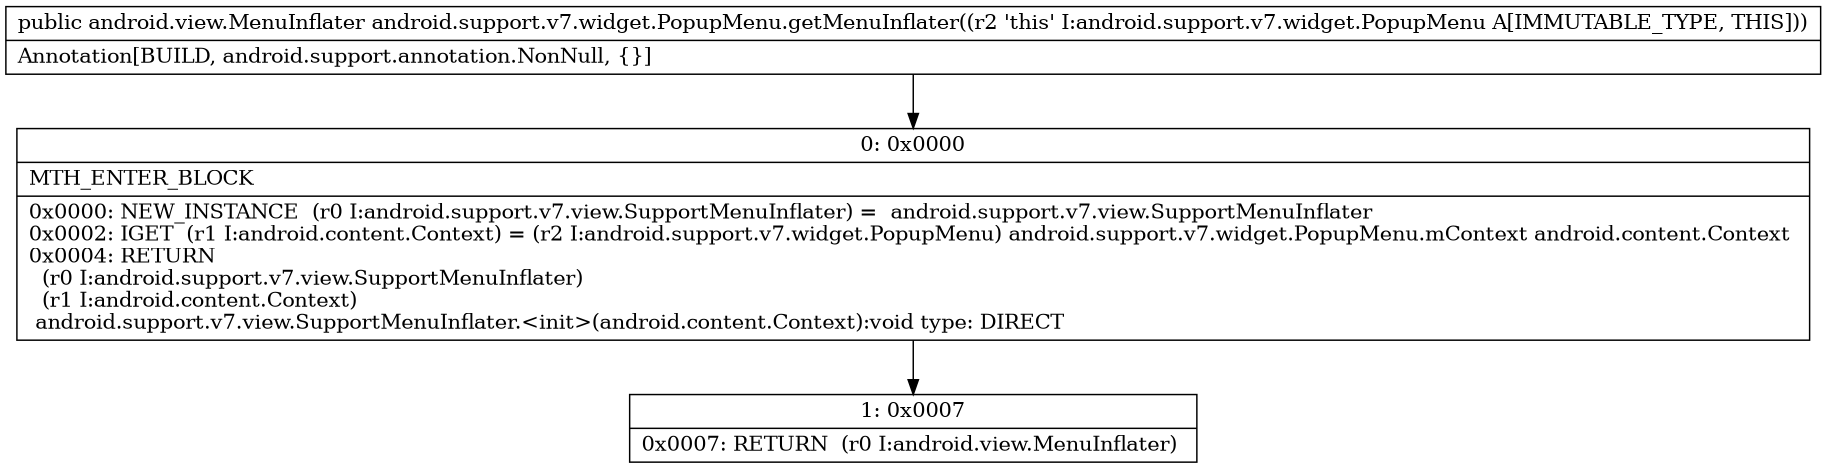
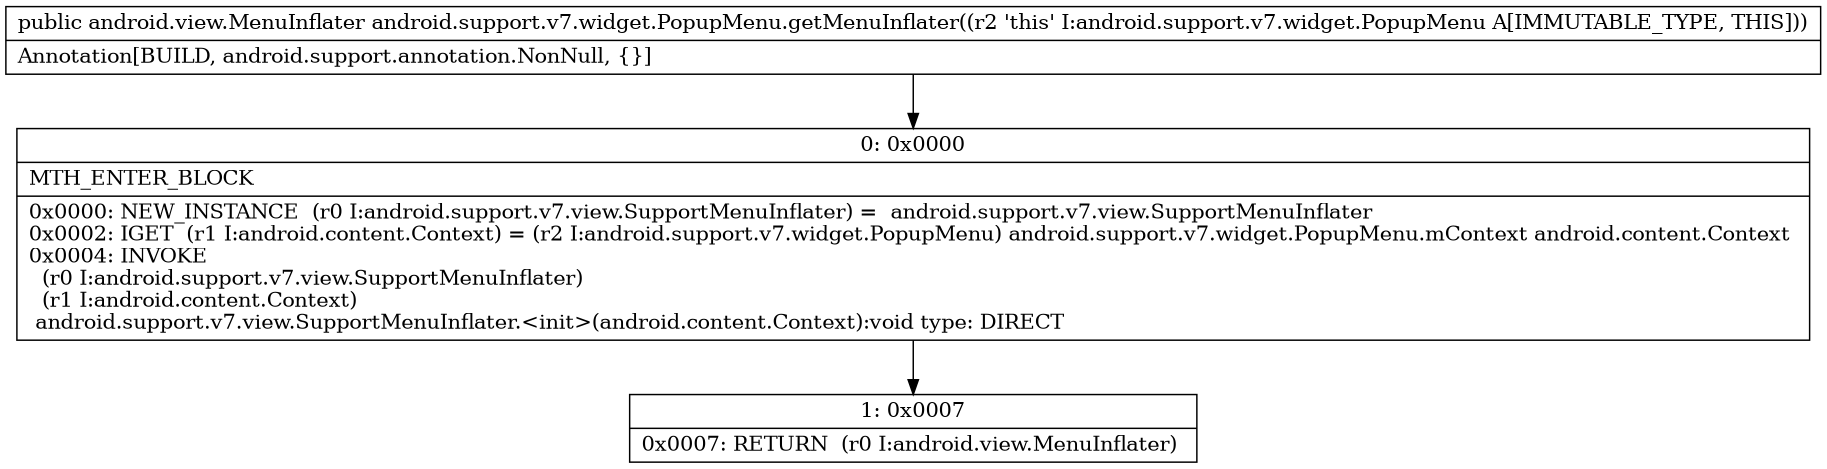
node "0: 0x0000": text "0x0004: RETURN" -> "0x0004: INVOKE"
